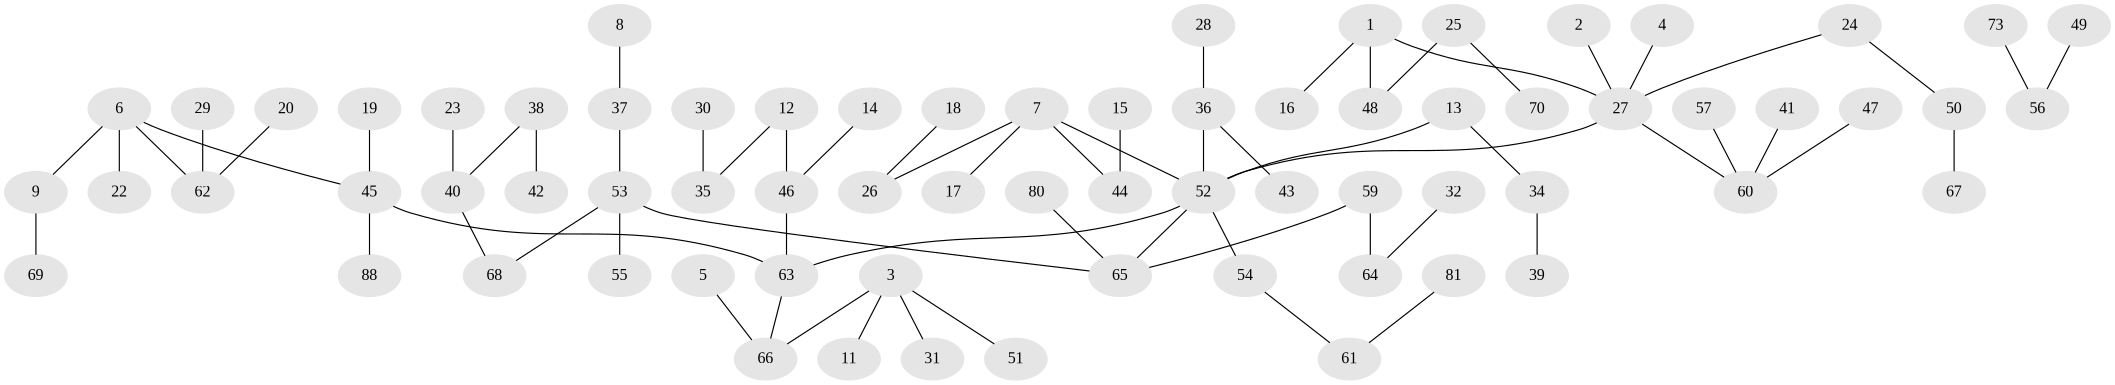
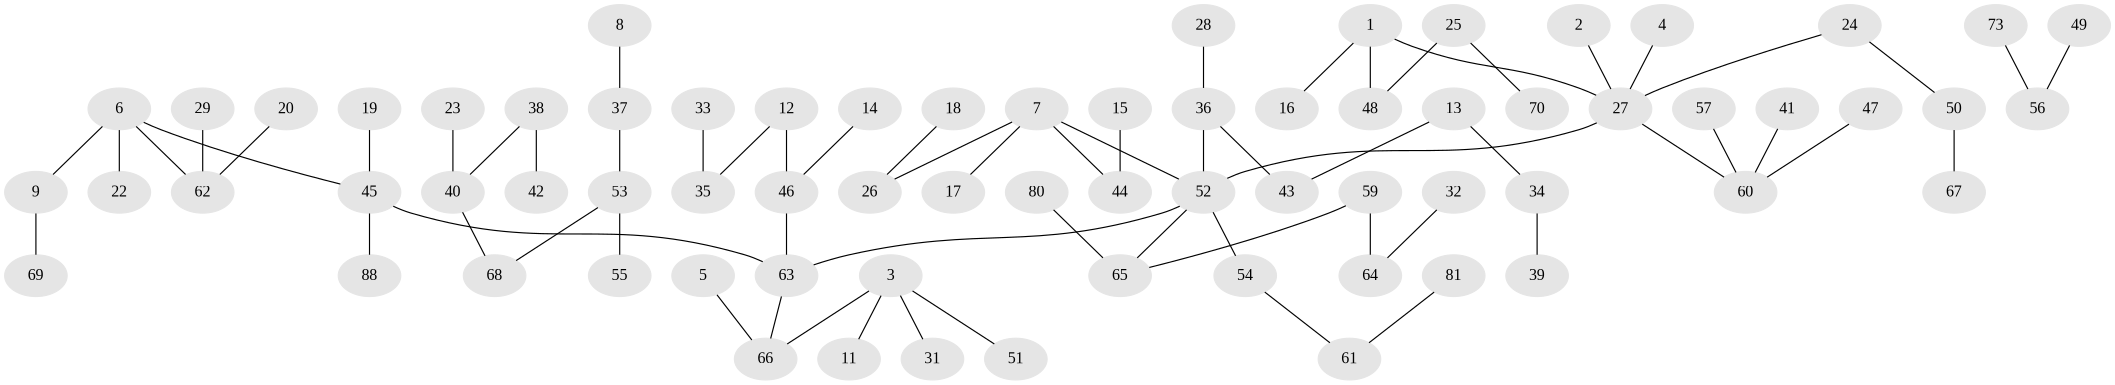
node "30": label "30" -> "33"
edge "13" -- "52": now "13" -- "43"
edge "53" -- "65": removed
